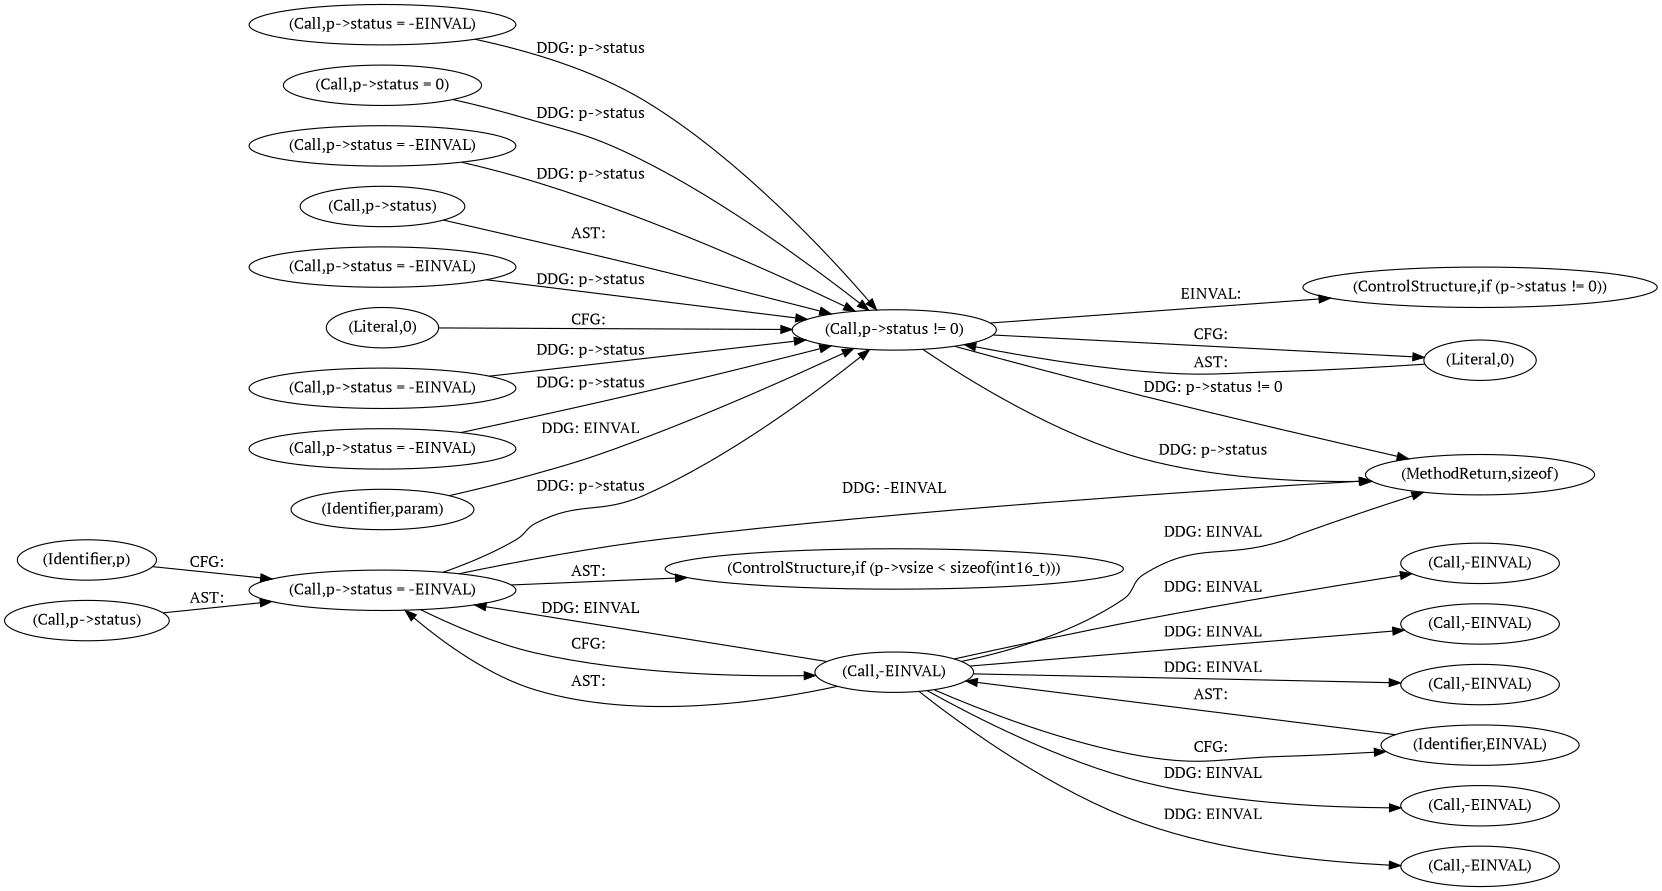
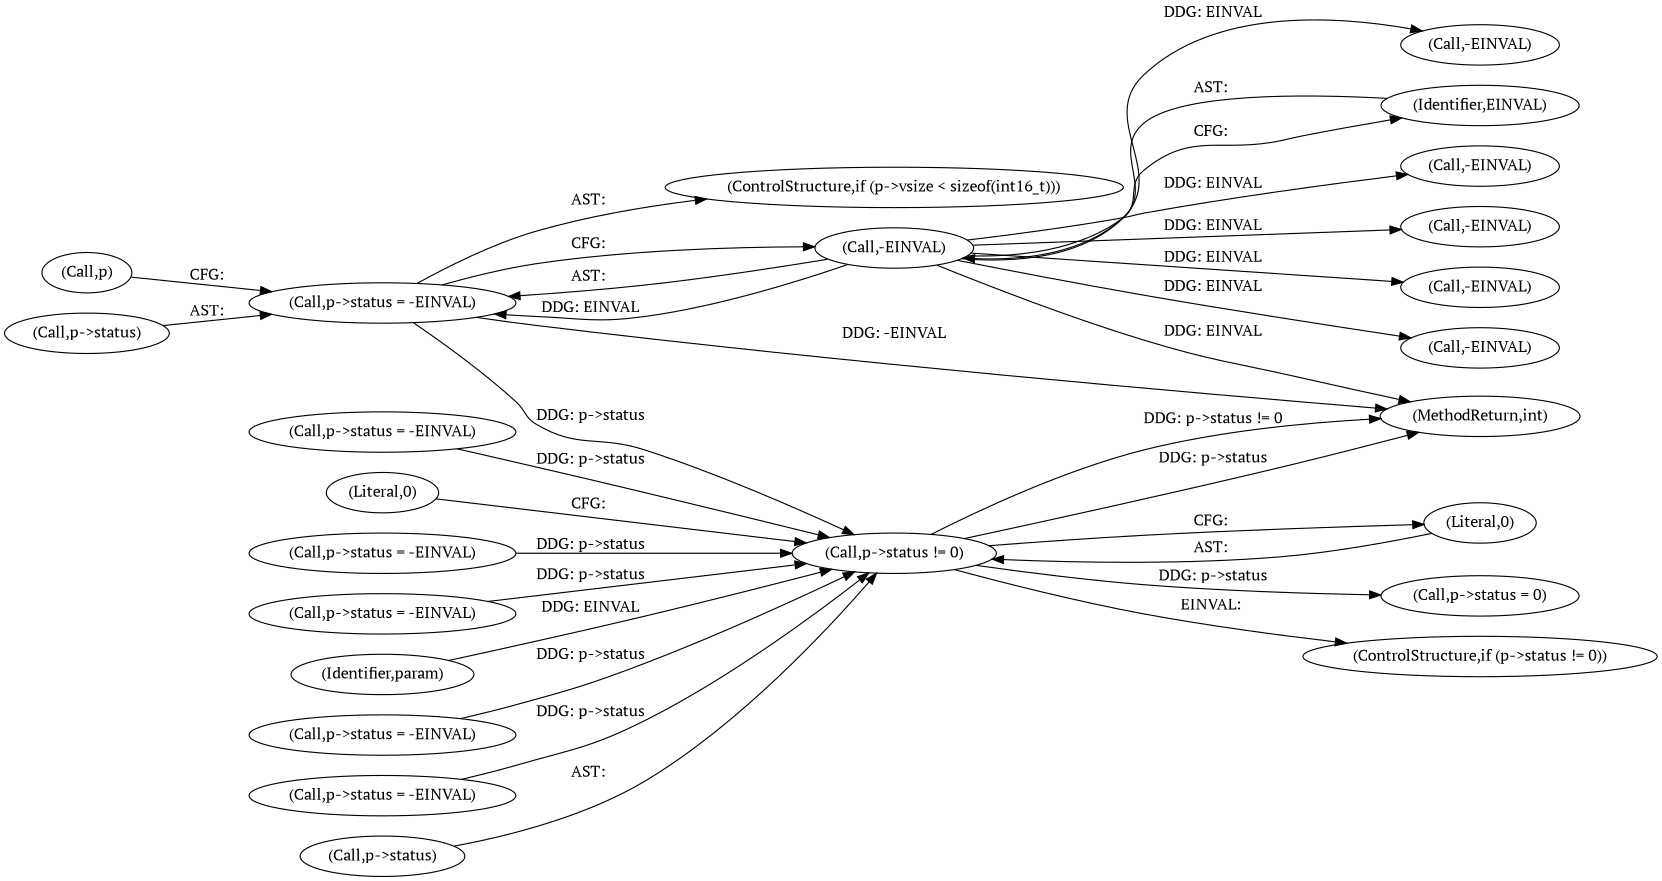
edge "(Call,p->status = 0)" -> "(Call,p->status != 0)": reversed
node "(MethodReturn,sizeof)": label "(MethodReturn,sizeof)" -> "(MethodReturn,int)"
node "(Identifier,p)": label "(Identifier,p)" -> "(Call,p)"
